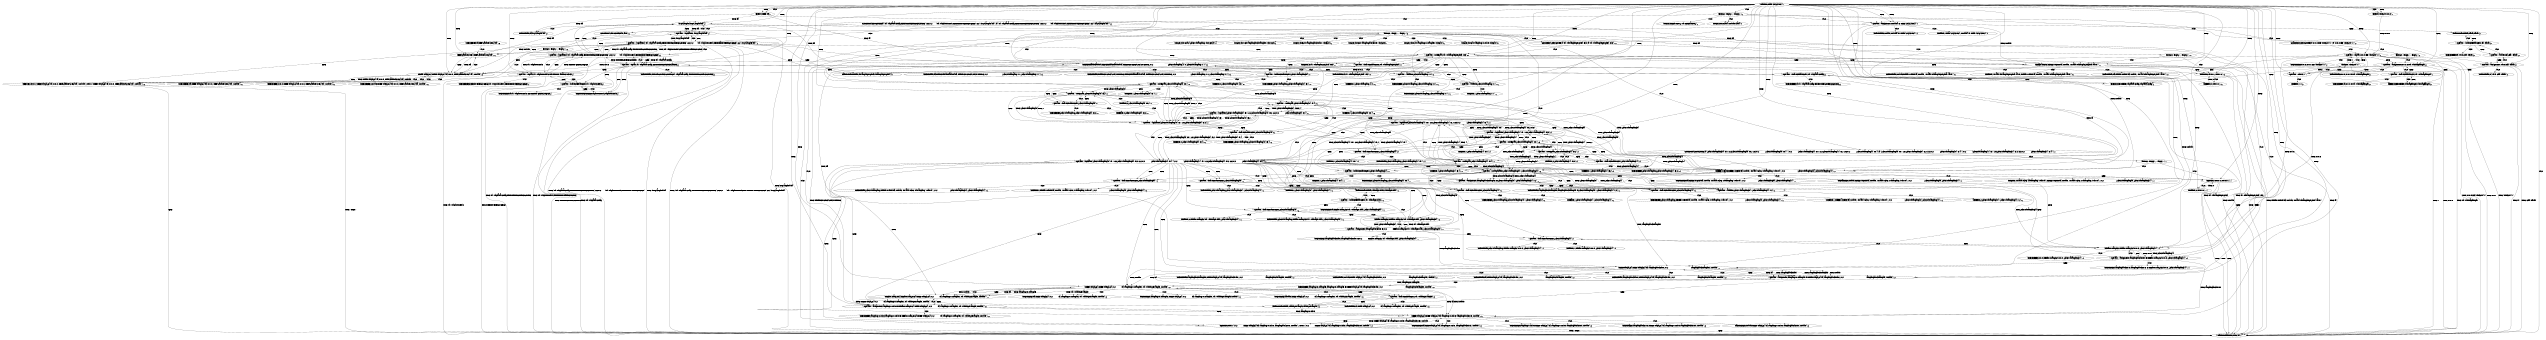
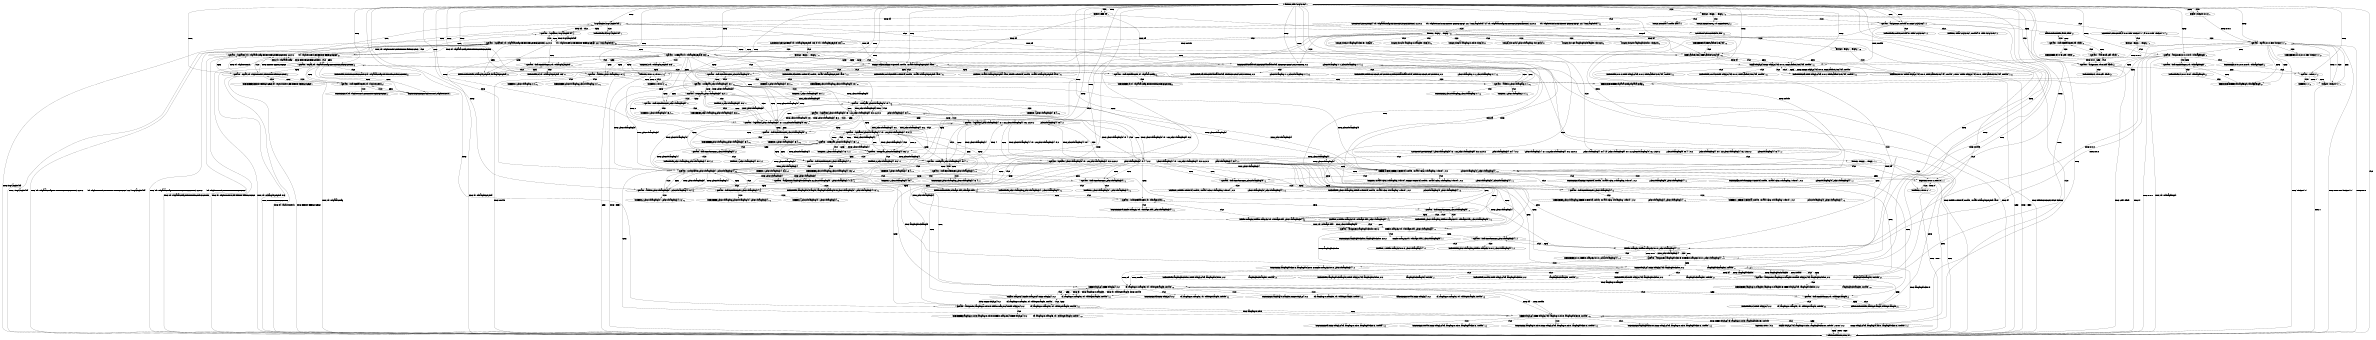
edge "(METHOD,TIFFVStripSize64)" -> "(<operator>.notEquals,ycbcrsubsampling[1] != 1)": added, label "DDG:"
edge "(PARAM,TIFF *tif)" -> "(IDENTIFIER,tif,isUpSampled(tif))": now "(PARAM,TIFF *tif)" -> "(TIFFScanlineSize64,TIFFScanlineSize64(tif))"
edge "(uint32_t,(uint32_t)(-1))" -> "(<operator>.minus,-1)": now "(IDENTIFIER,nrows,nrows = td->td_imagelength)" -> "(<operator>.minus,-1)"
edge "(<operator>.indirectFieldAccess,td->td_imagelength)" -> "(FIELD_IDENTIFIER,td_imagelength,td_imagelength)": now "(IDENTIFIER,td,nrows = td->td_imagelength)" -> "(FIELD_IDENTIFIER,td_imagelength,td_imagelength)"
